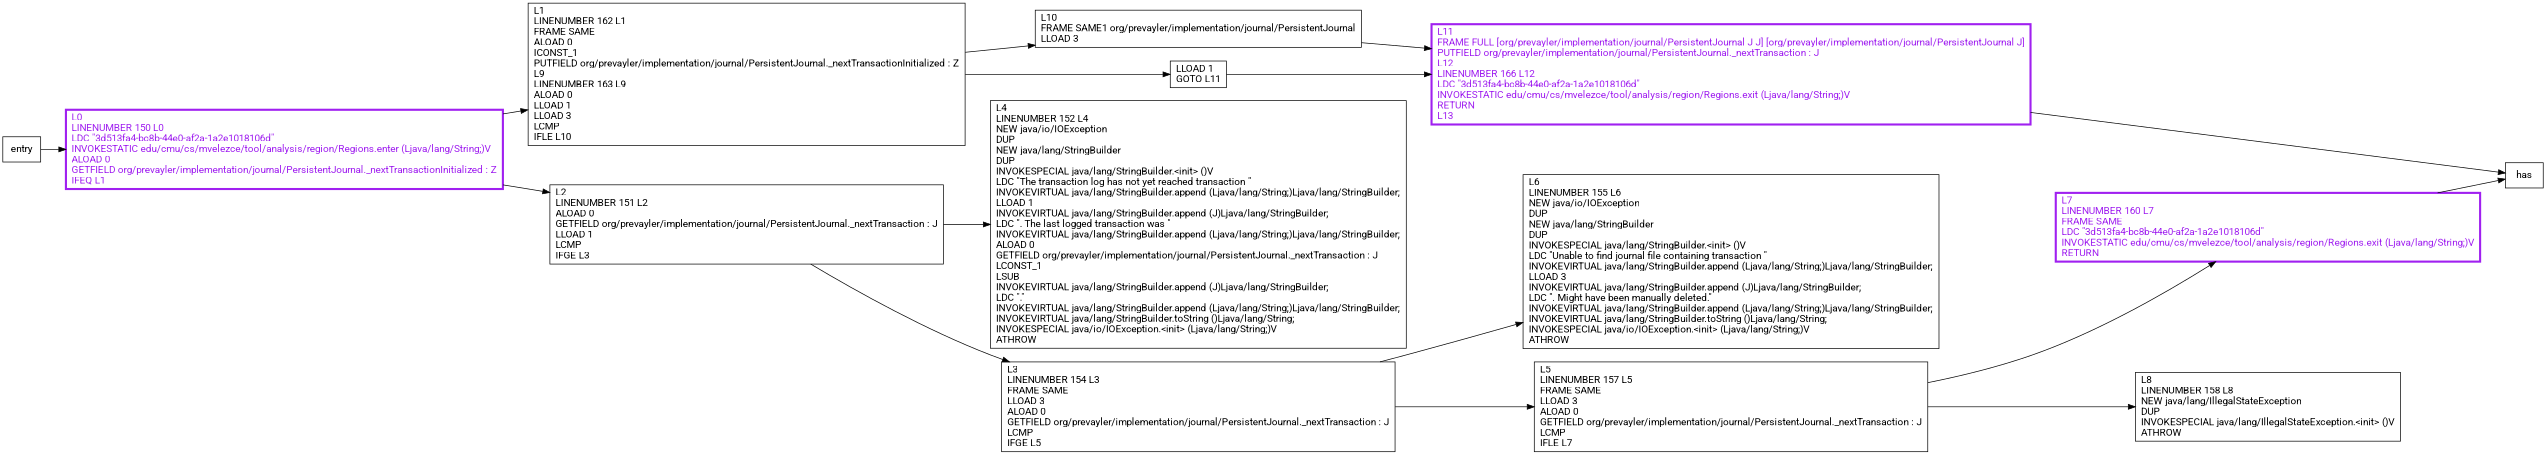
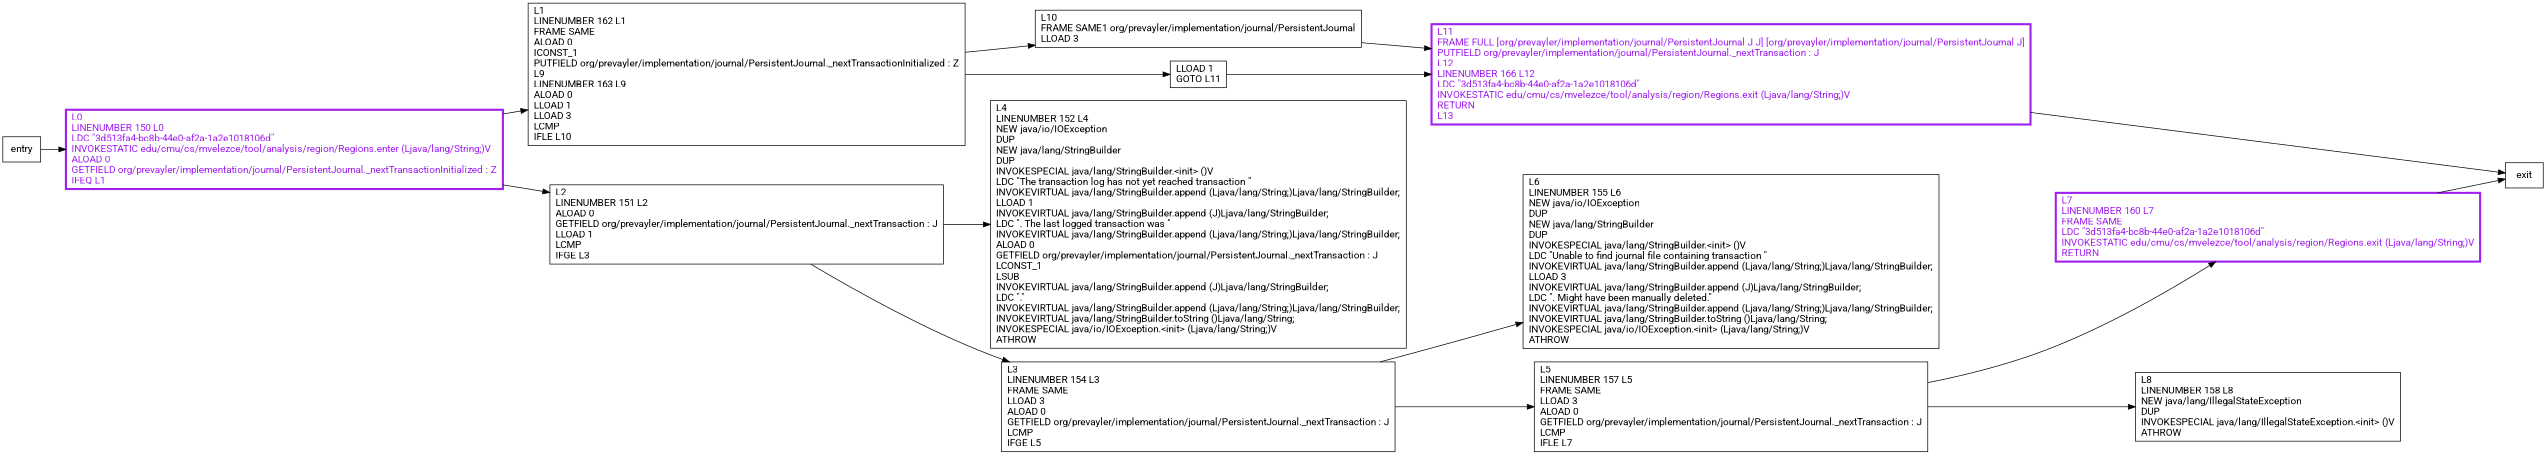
node "has": label "has" -> "exit"
